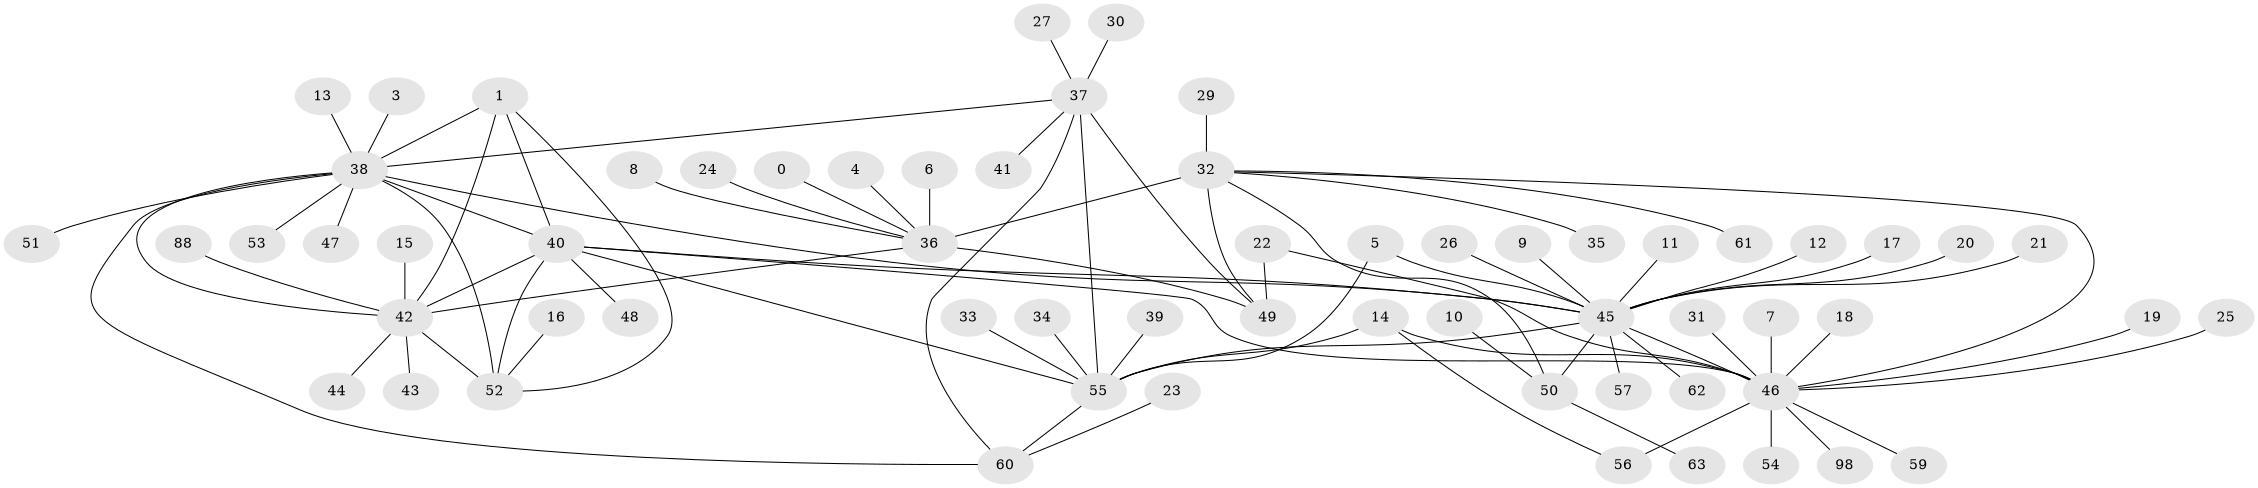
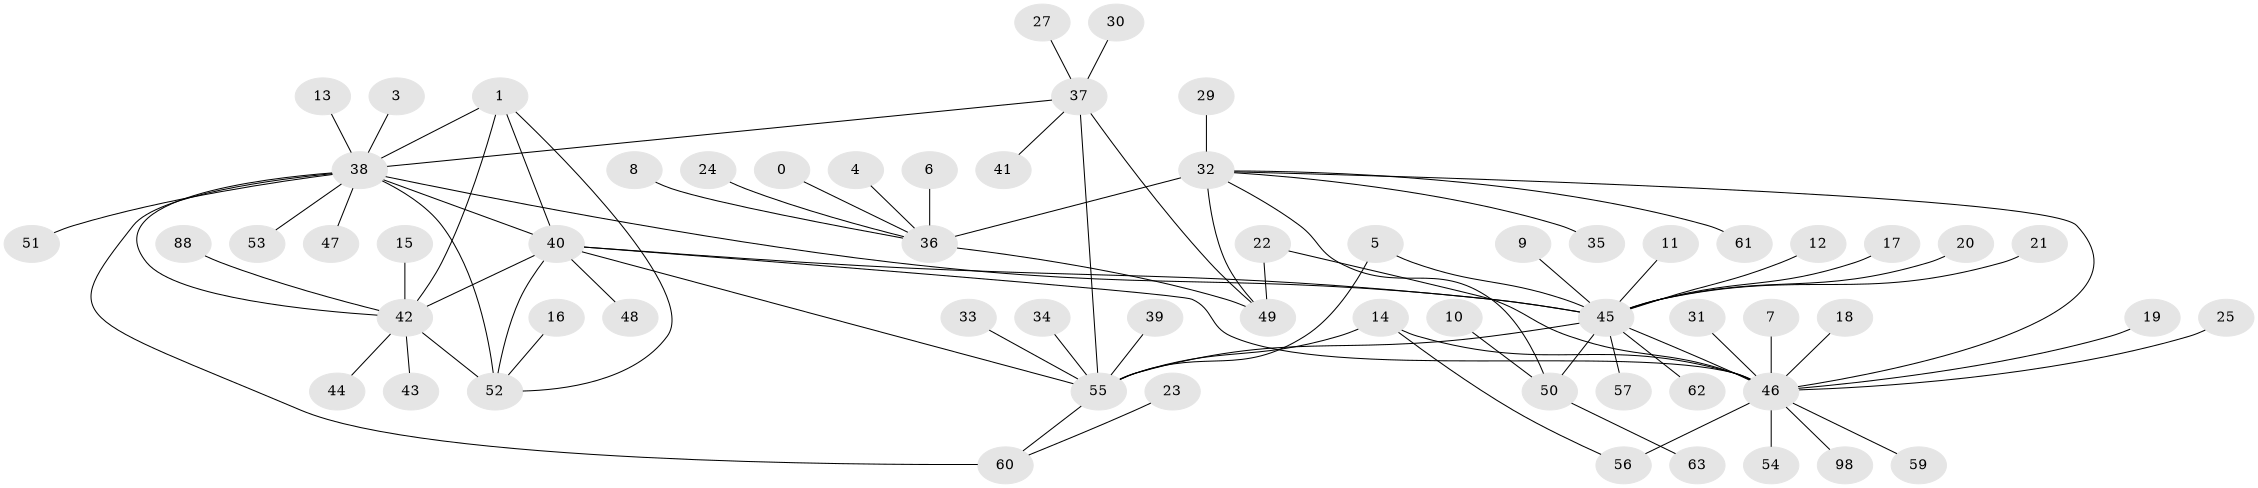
node "26": removed
edge "36" -- "42": removed
edge "37" -- "60": removed
